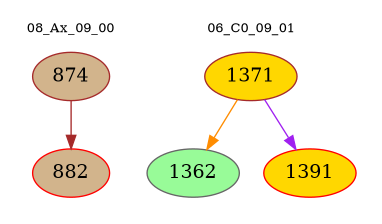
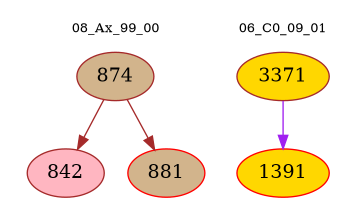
cluster "08_Ax_09_00": label "08_Ax_09_00" -> "08_Ax_99_00"
node "1371": label "1371" -> "3371"
node "842": added
node "882": label "882" -> "881"
node "1362": removed
